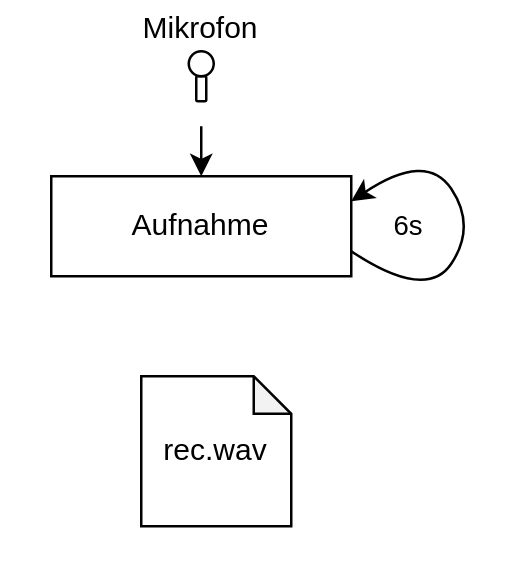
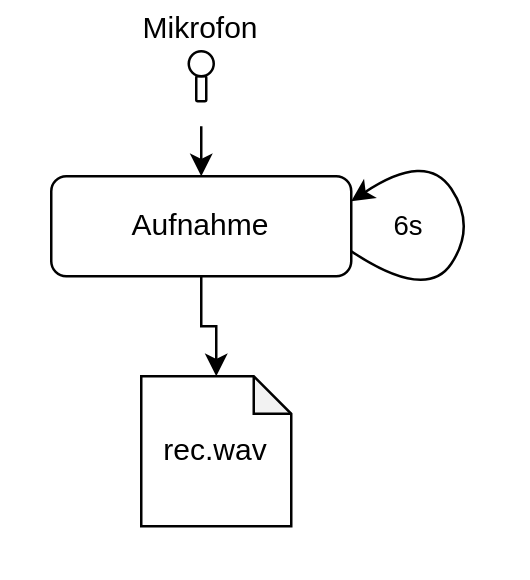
node "Aufnahme": shape rectangle -> rounded rectangle
edge "Aufnahme" -> "rec.wav": added
